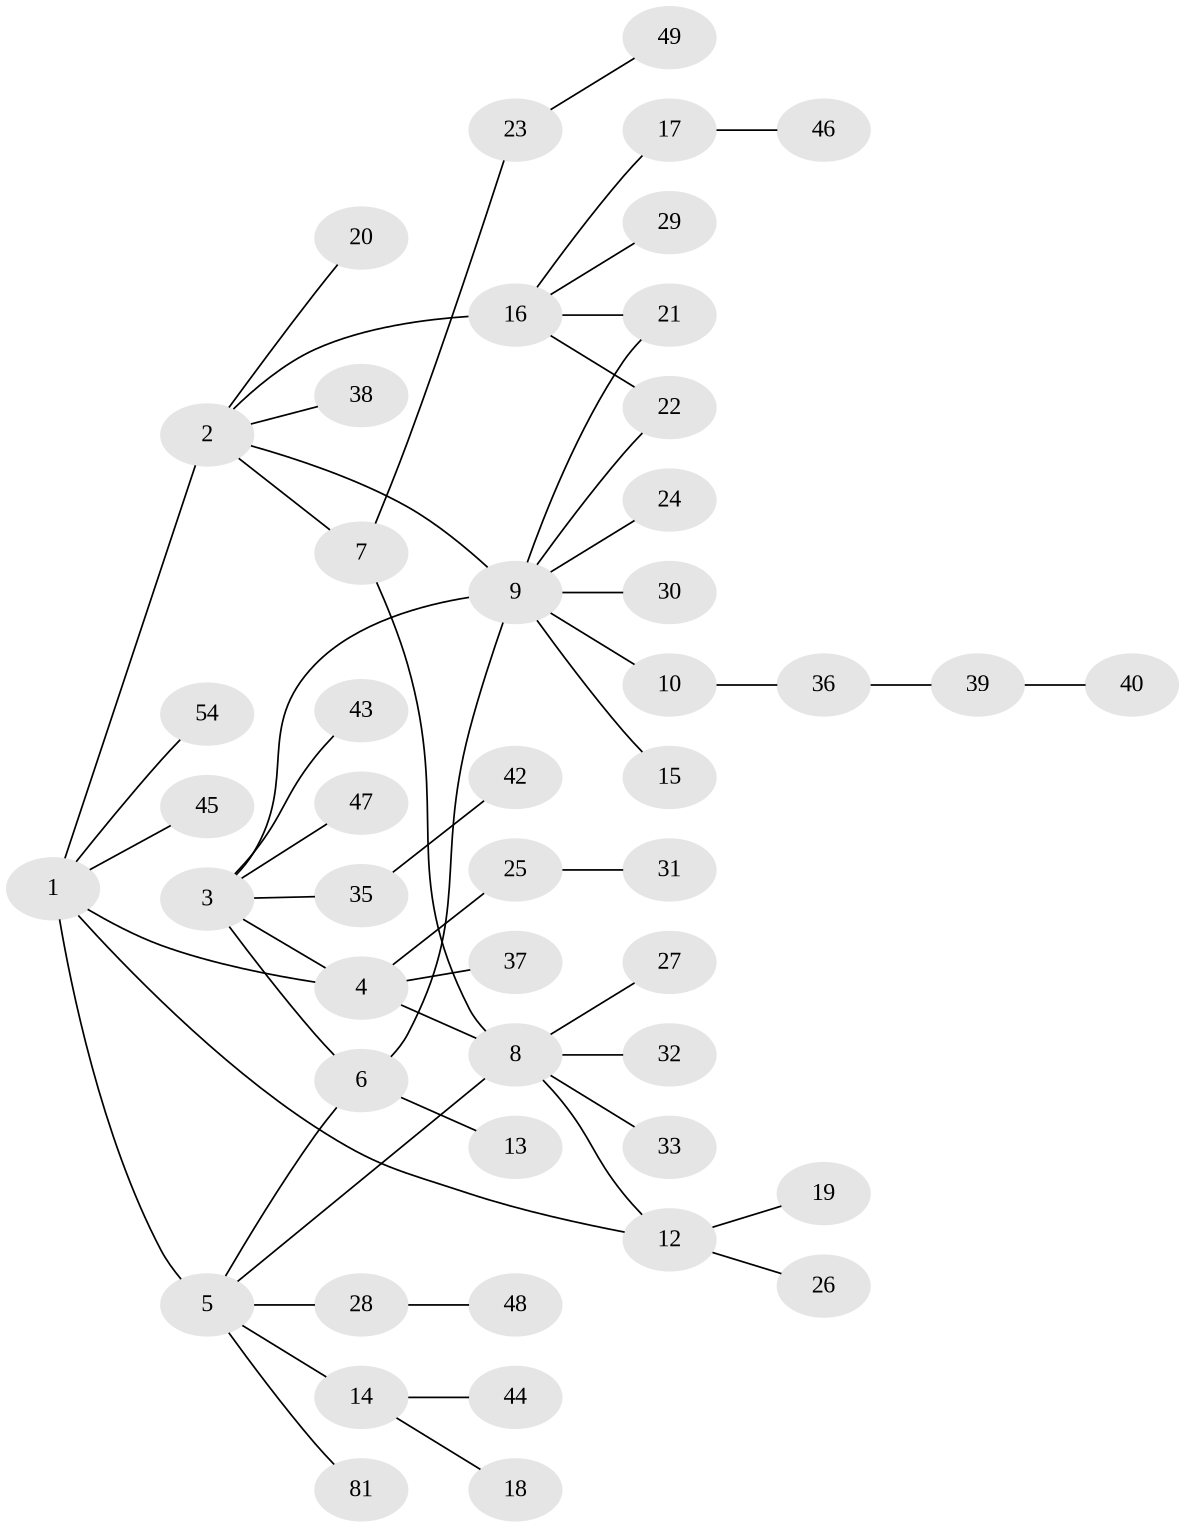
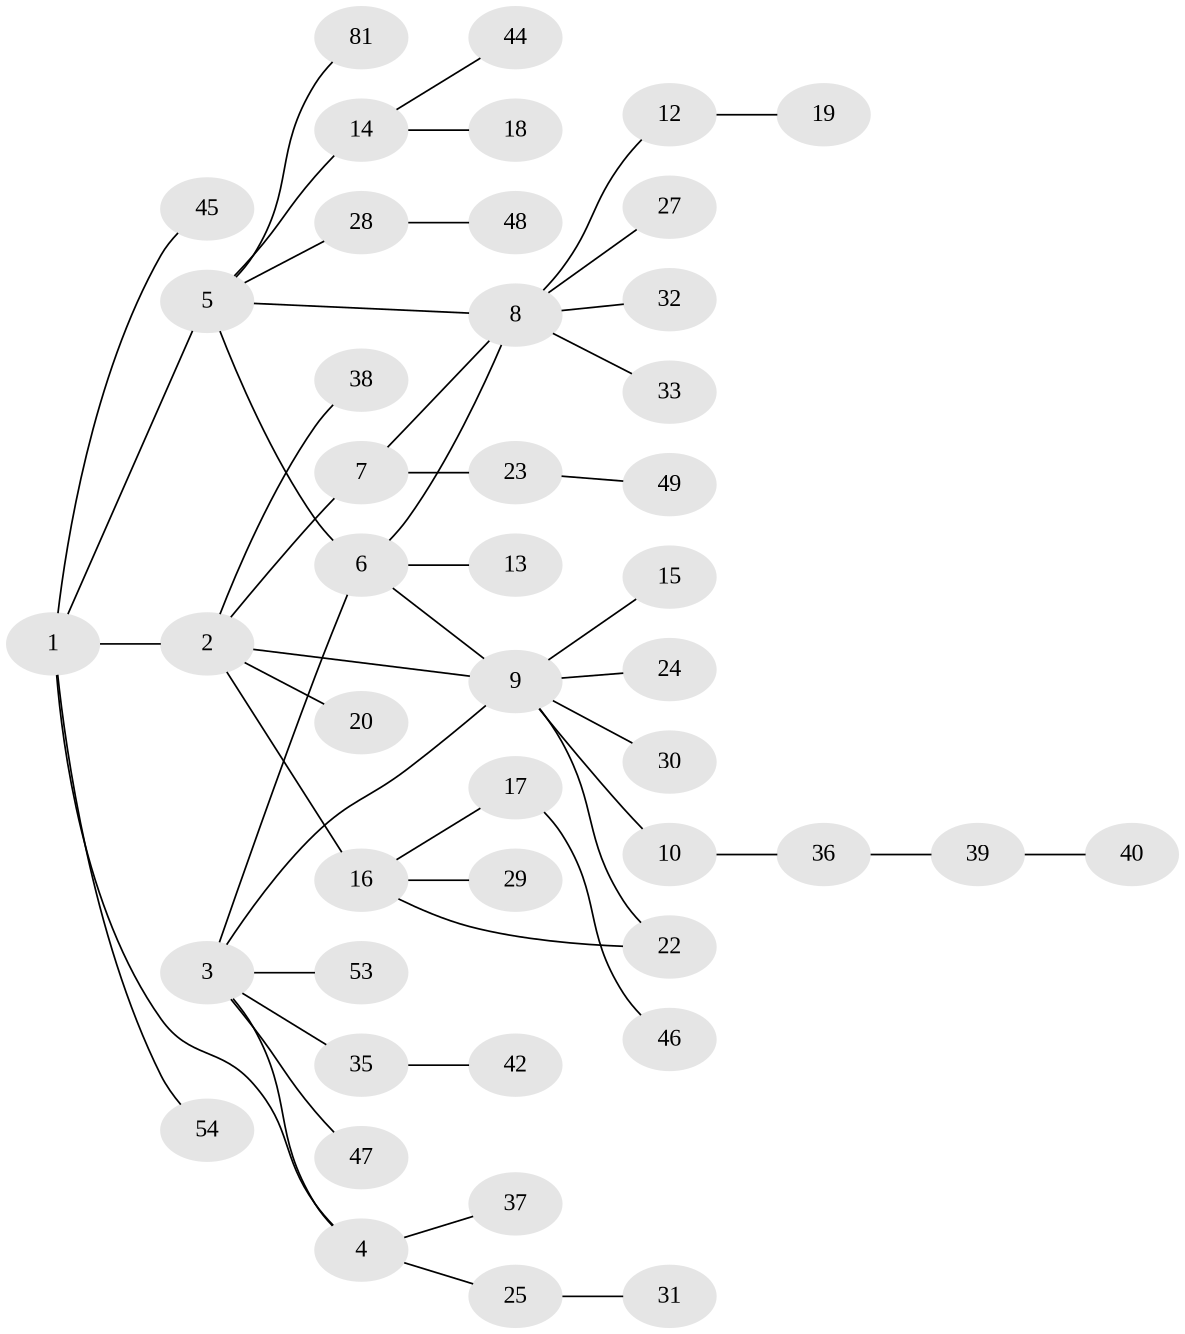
node "21": removed
node "43": label "43" -> "53"
edge "4" -- "8": now "6" -- "8"
edge "1" -- "12": removed
node "26": removed
